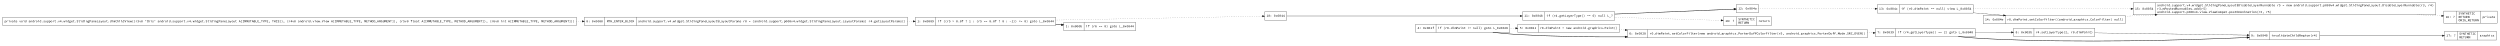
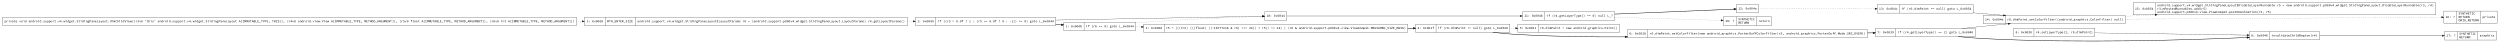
node "13: 0x004c": text "if (r0.dimPaint == null) view L_0x0054" -> "if (r0.dimPaint == null) goto L_0x0054"
edge "13: 0x004c" -> "15: 0x0054": removed
edge "15: 0x0054" -> "16: ?": now "14: 0x004e" -> "16: ?"
edge "1: 0x0009" -> "10: 0x0044": style dotted -> solid
edge "2: 0x000b" -> "10: 0x0044": added
node "0: 0x0000": text "MTH_ENTER_BLOCK" -> "MTH_ENTER_SIZE"
node "3: 0x000d": added
edge "5: 0x0021" -> "6: 0x0028": removed
edge "7: 0x0039" -> "8: 0x003b": now "7: 0x0039" -> "14: 0x004e"
edge "6: 0x0028" -> "7: 0x0039": style dotted -> bold
